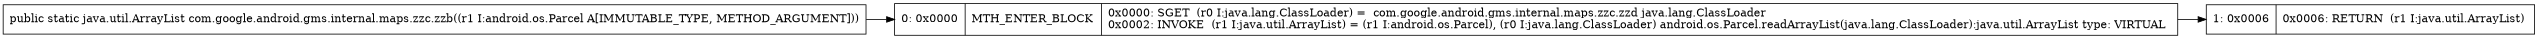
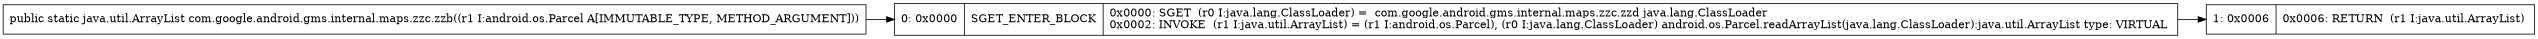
node "0: 0x0000": text "MTH_ENTER_BLOCK" -> "SGET_ENTER_BLOCK"
